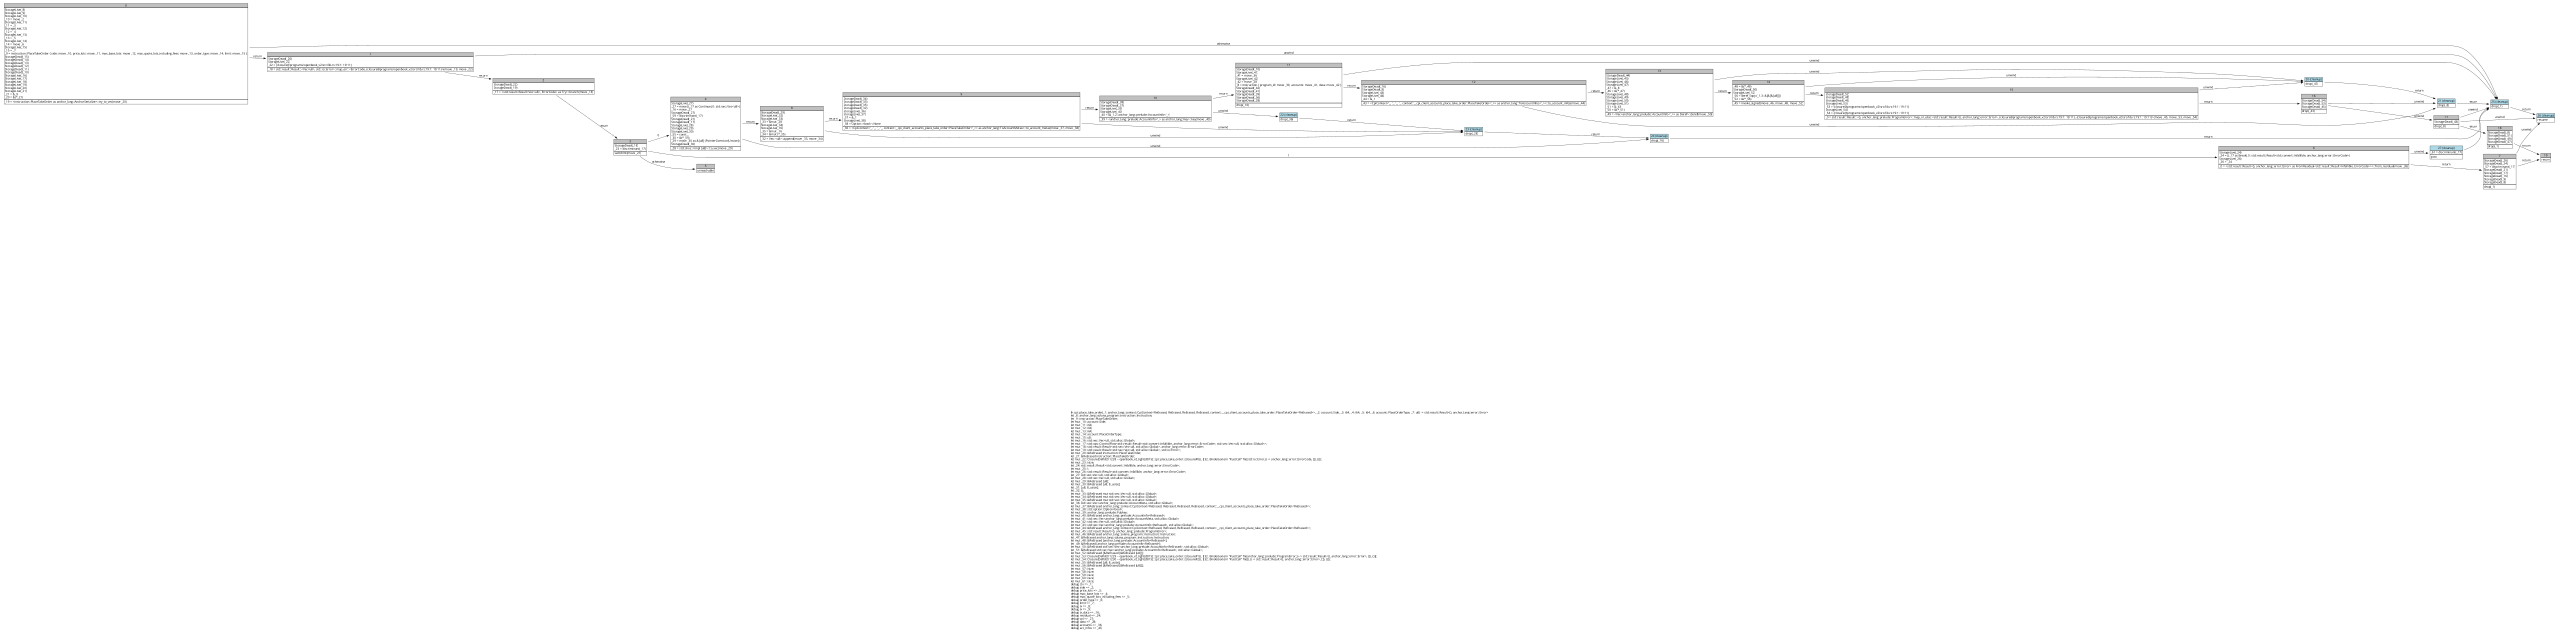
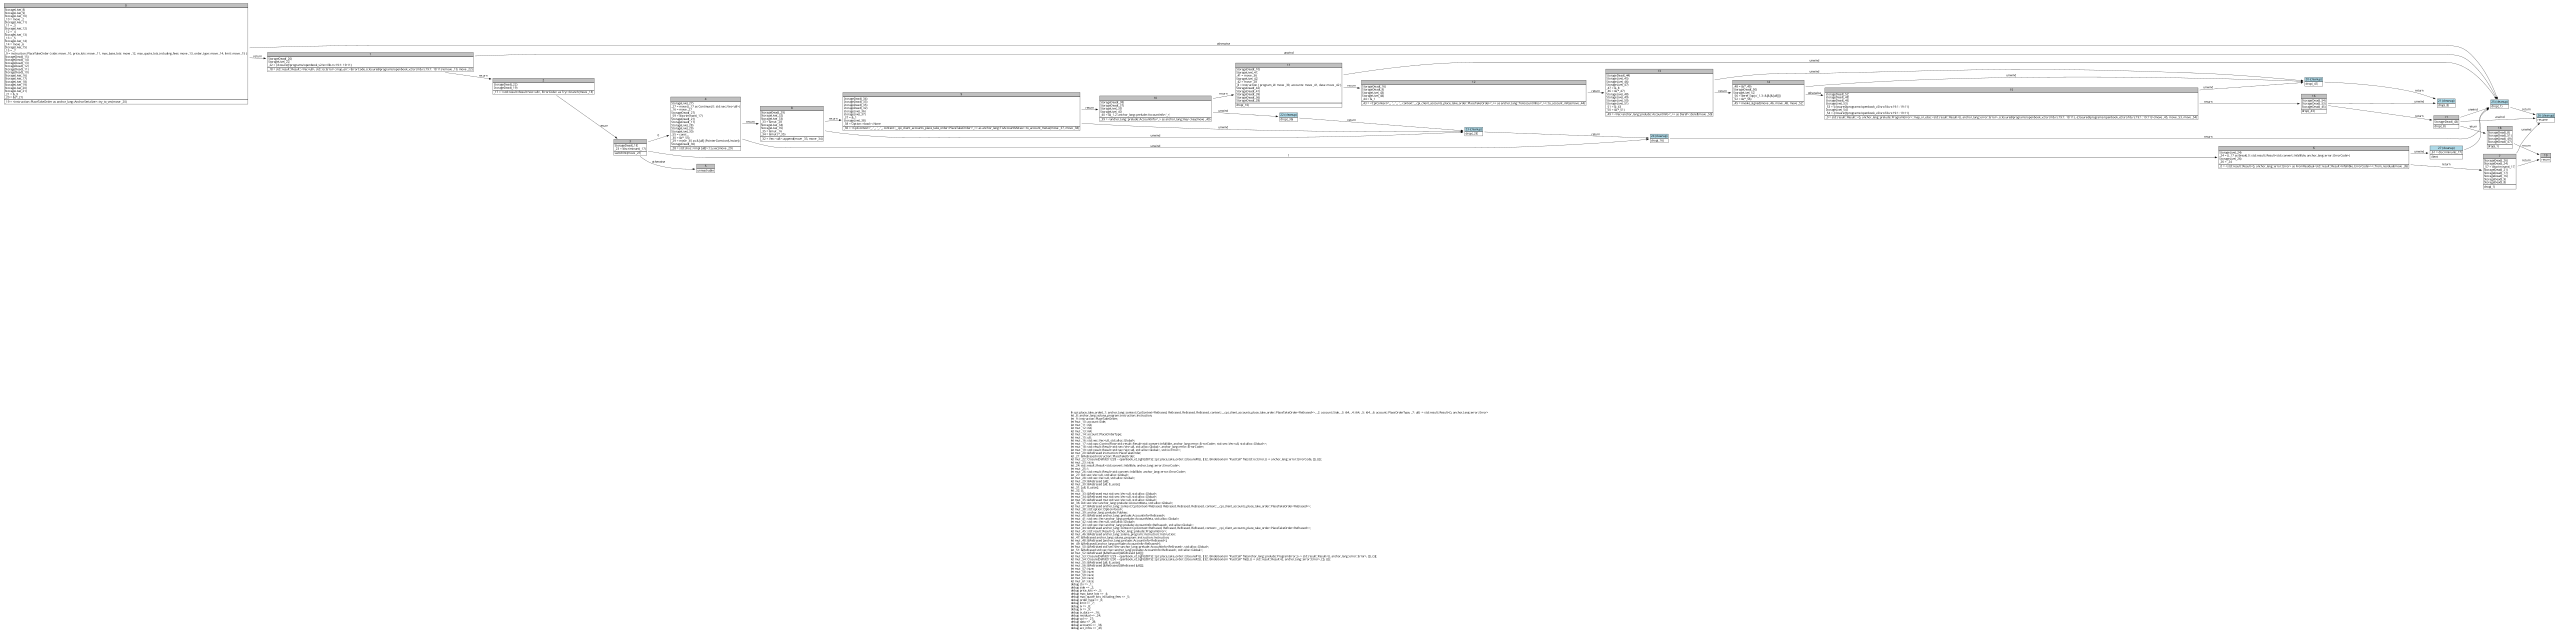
edge "14" -> "15": label "return" -> "otherwise"
edge "21 (cleanup)" -> "25 (cleanup)": removed, label "return"
edge "16" -> "17": label "unwind" -> "return"
edge "12" -> "21 (cleanup)": removed, label "unwind"
node "27 (cleanup)": text "goto" -> "client"
